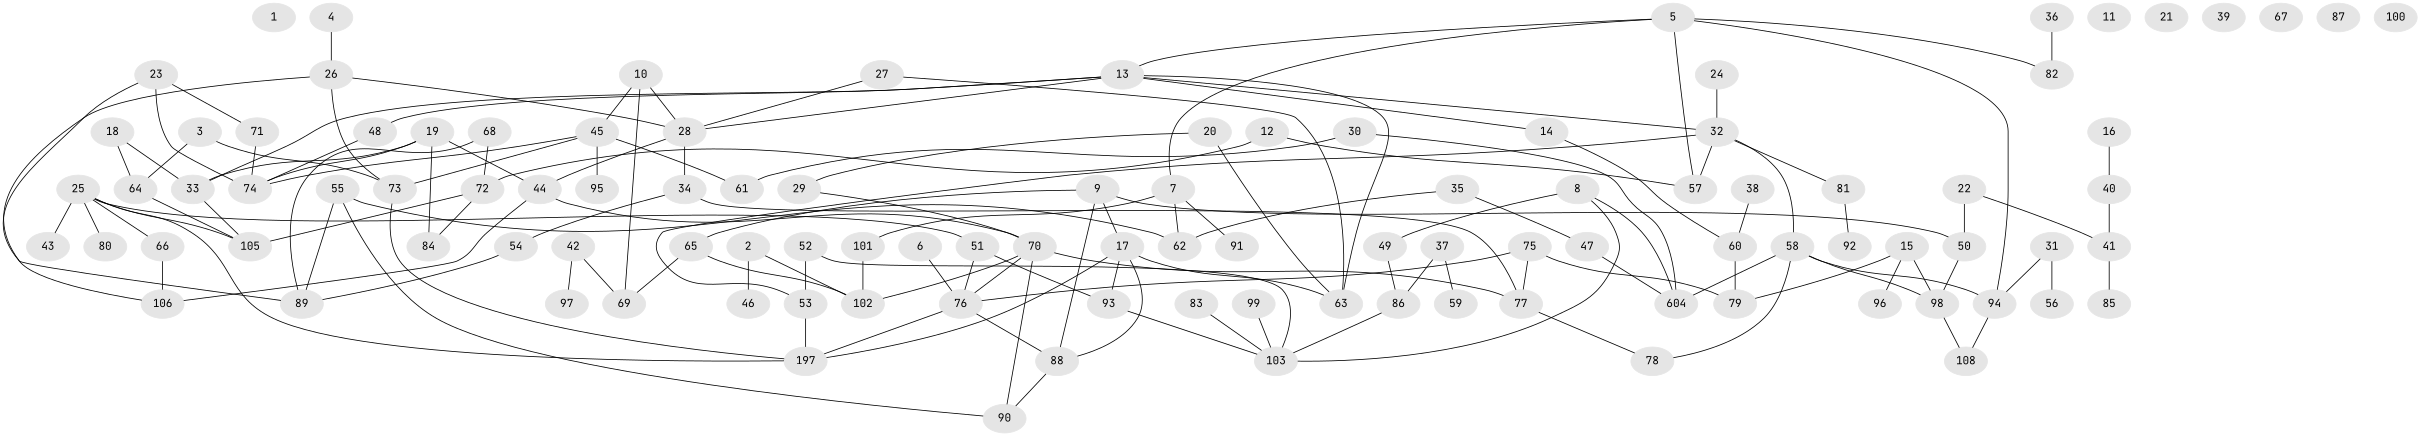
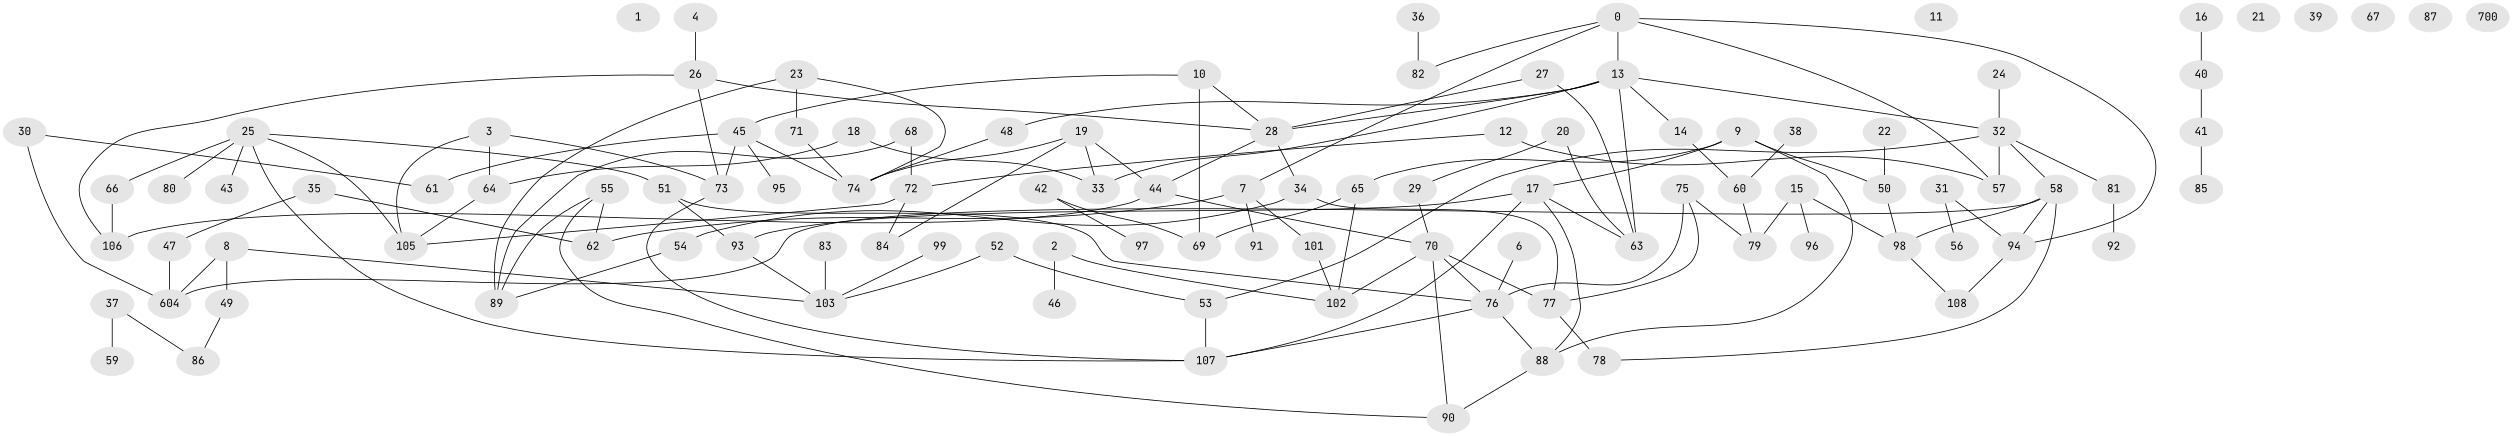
node "5": label "5" -> "0"
node "100": label "100" -> "700"
edge "22" -- "41": removed
edge "33" -- "105": now "3" -- "105"
edge "86" -- "103": removed
node "197": label "197" -> "107"
